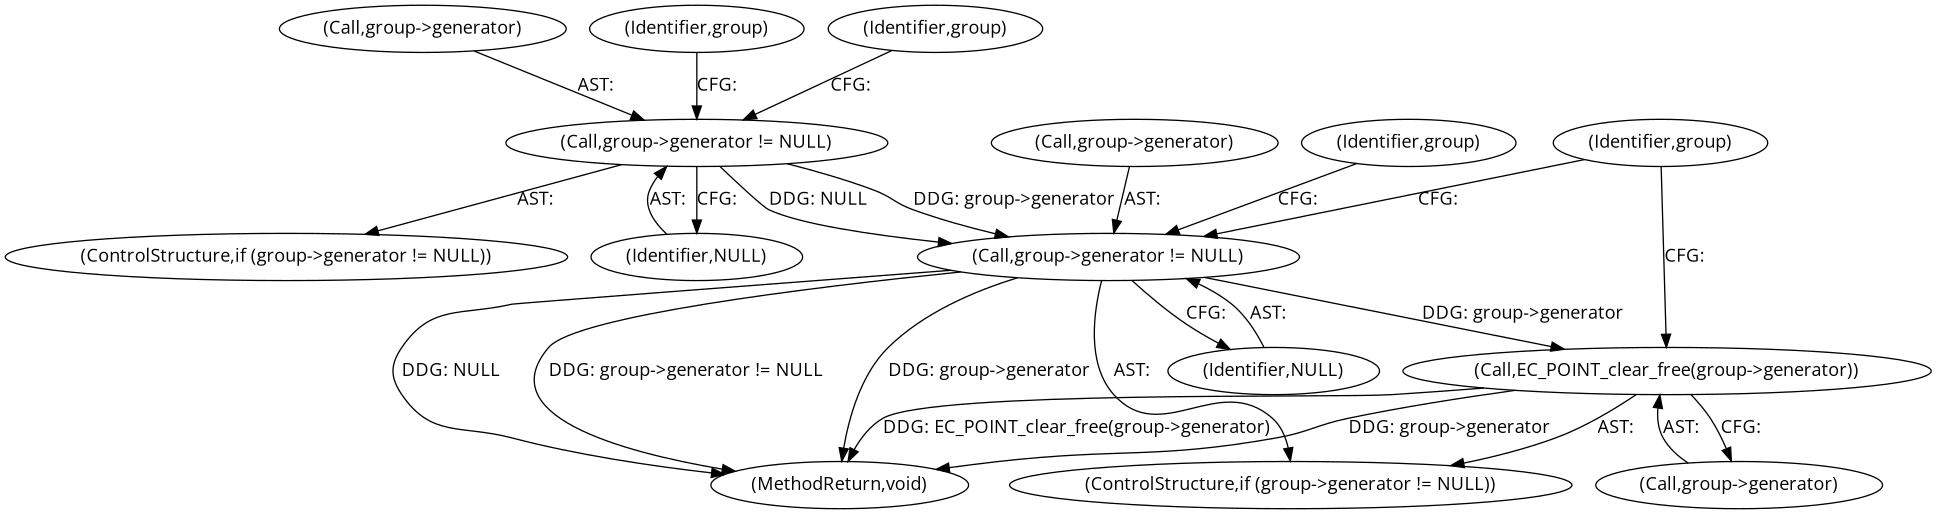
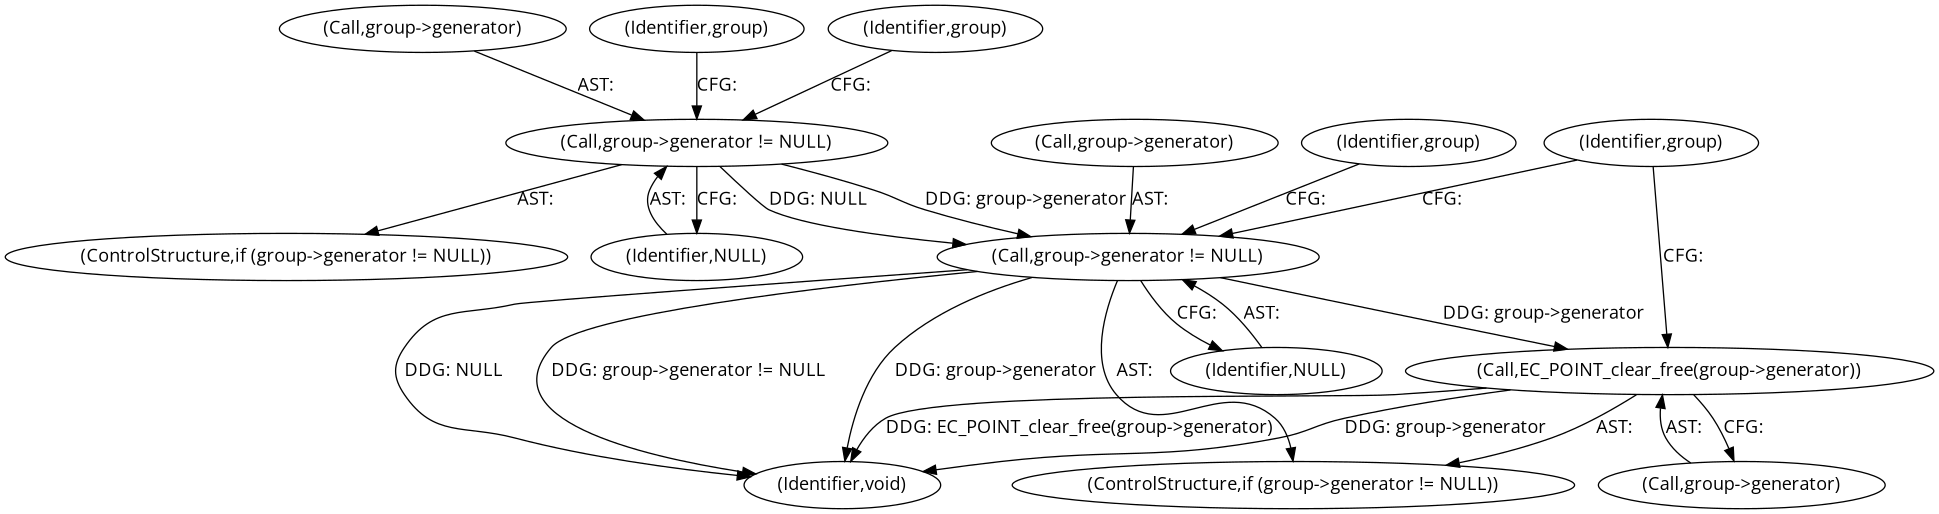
node "(MethodReturn,void)": label "(MethodReturn,void)" -> "(Identifier,void)"
